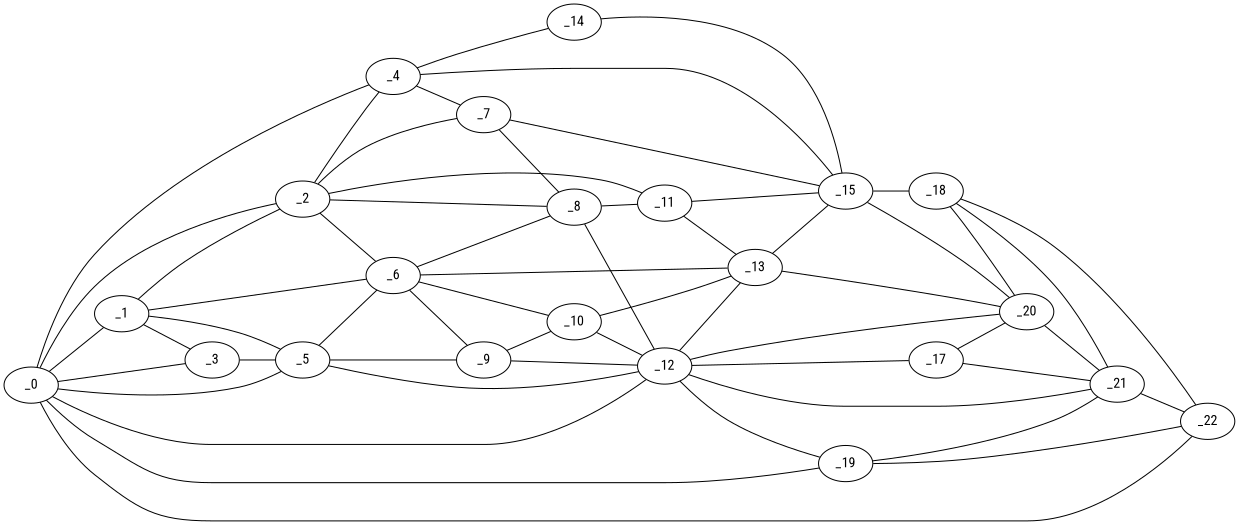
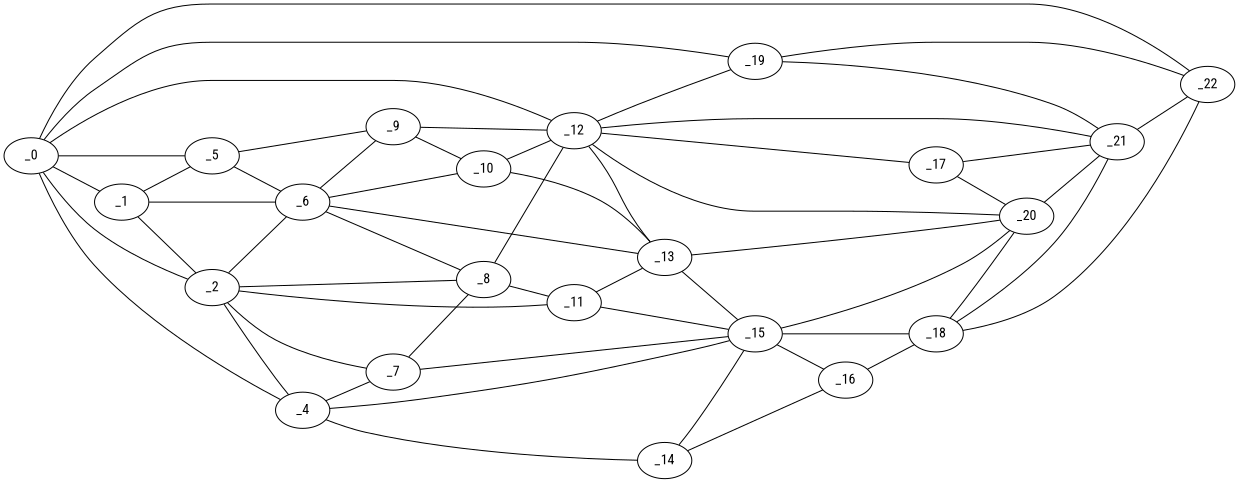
node "_3": removed
node "_16": added
edge "_5" -- "_12": removed
